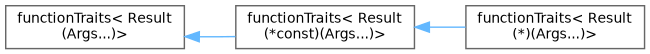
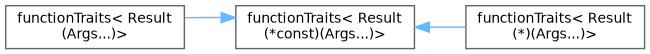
edge "functionTraits< Result (*const)(Args...)>" -> "functionTraits< Result (Args...)>": reversed
